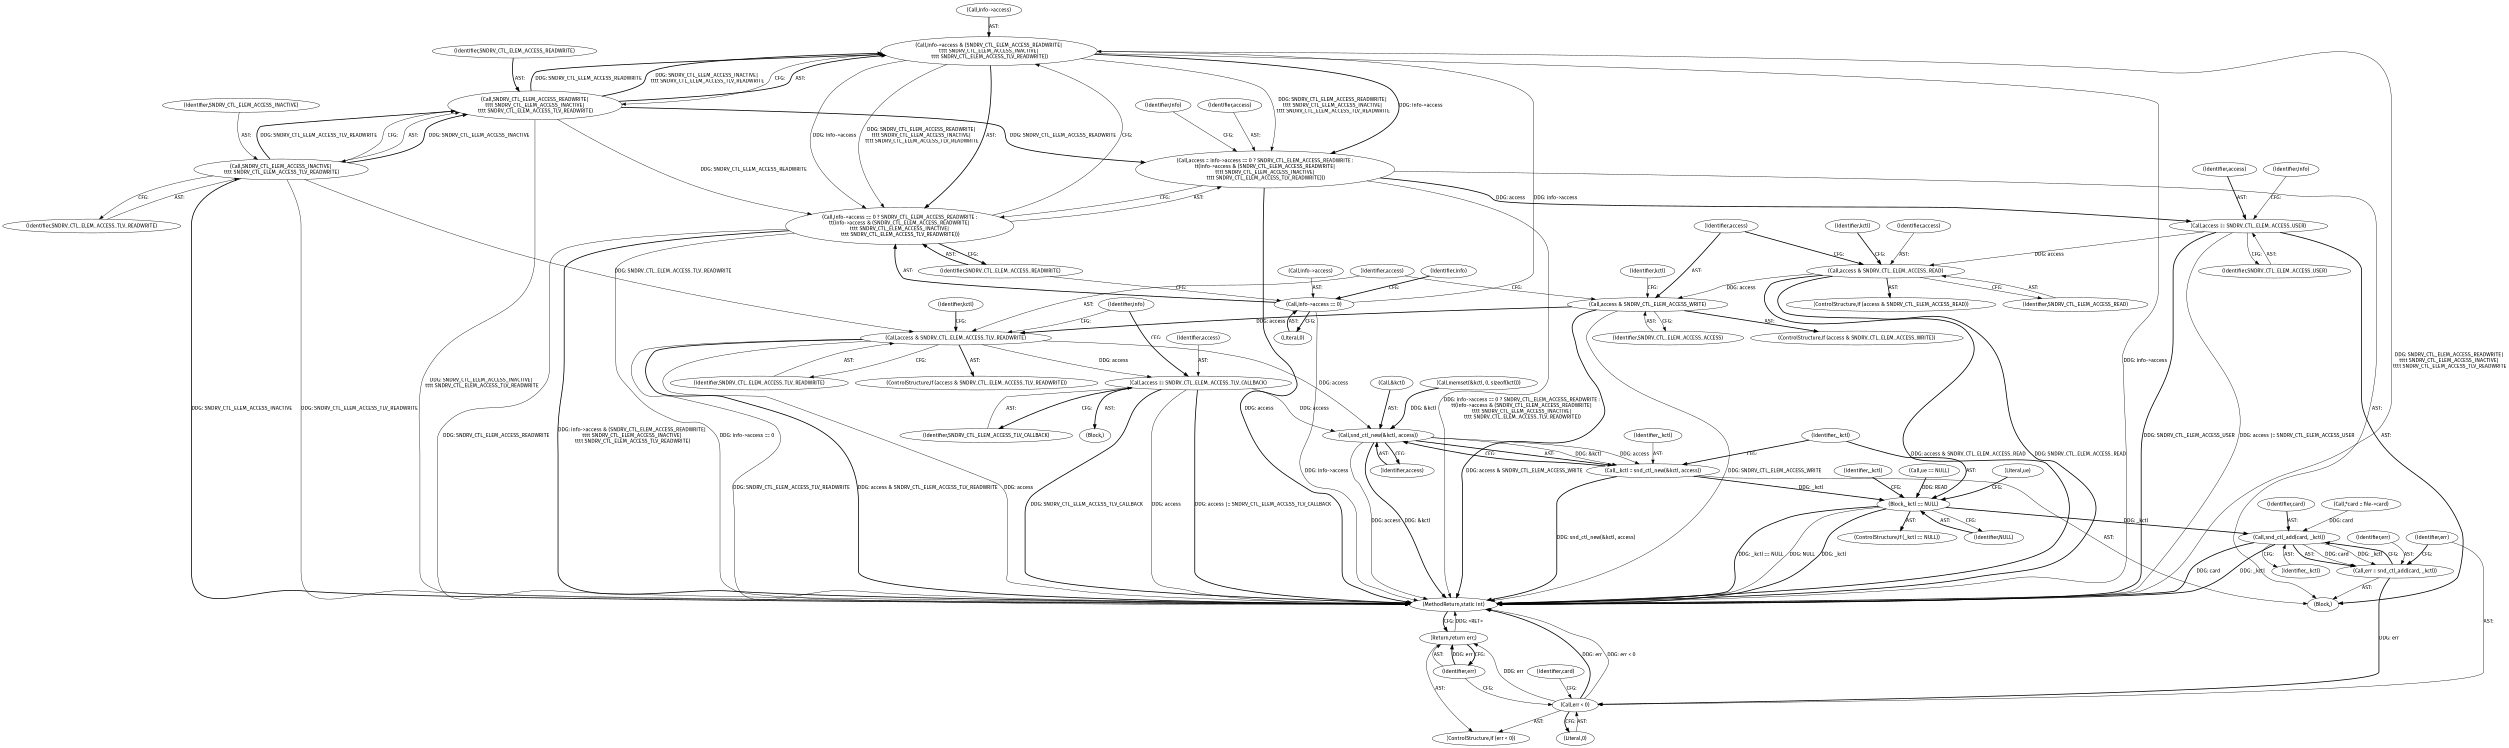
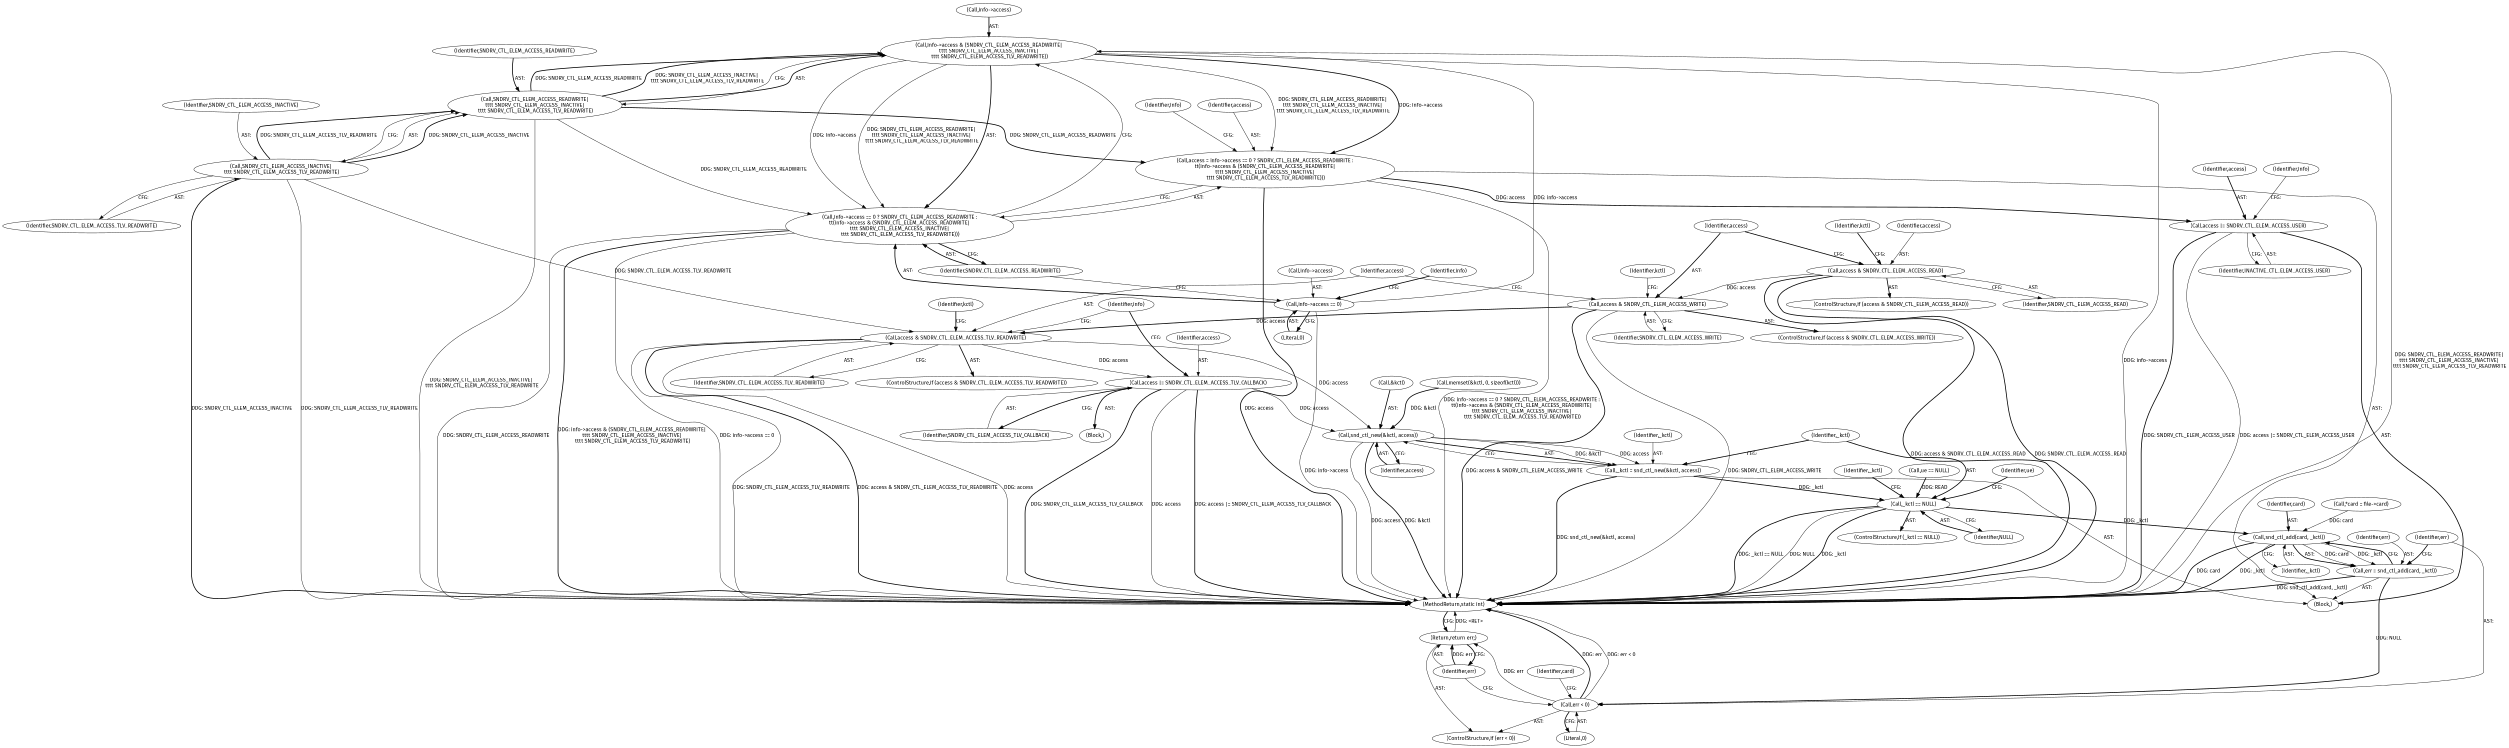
edge "(Call,access |= SNDRV_CTL_ELEM_ACCESS_USER)" -> "(Call,access & SNDRV_CTL_ELEM_ACCESS_READ)": removed, label "DDG: access"
node "(Identifier,SNDRV_CTL_ELEM_ACCESS_USER)": label "(Identifier,SNDRV_CTL_ELEM_ACCESS_USER)" -> "(Identifier,INACTIVE_CTL_ELEM_ACCESS_USER)"
node "(Identifier,SNDRV_CTL_ELEM_ACCESS_ACCESS)": label "(Identifier,SNDRV_CTL_ELEM_ACCESS_ACCESS)" -> "(Identifier,SNDRV_CTL_ELEM_ACCESS_WRITE)"
edge "(Call,_kctl = snd_ctl_new(&kctl, access))" -> "(Call,snd_ctl_new(&kctl, access))": style bold -> solid
node "(Literal,ue)": label "(Literal,ue)" -> "(Identifier,ue)"
node "(Block,_kctl == NULL)": label "(Block,_kctl == NULL)" -> "(Call,_kctl == NULL)"
edge "(Call,err = snd_ctl_add(card, _kctl))" -> "(MethodReturn,static int)": added, label "DDG: snd_ctl_add(card, _kctl)"
edge "(Call,err = snd_ctl_add(card, _kctl))" -> "(Call,err < 0)": label "DDG: err" -> "DDG: NULL"
